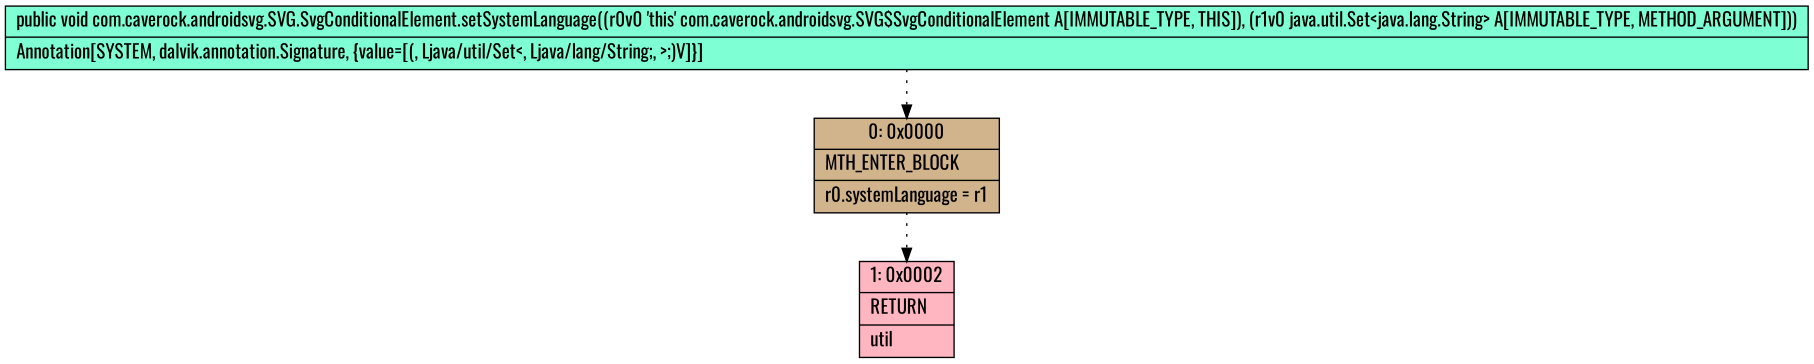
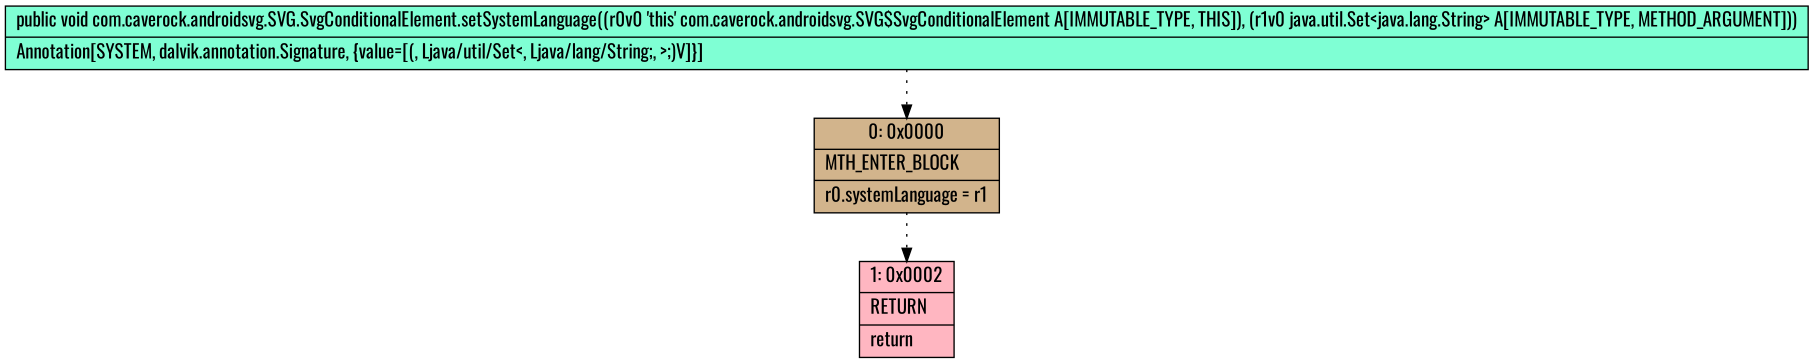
node "1: 0x0002": text "util" -> "return"
